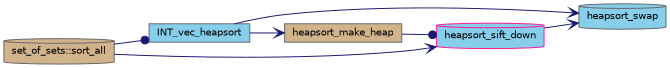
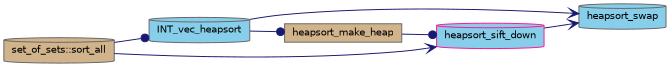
node "INT_vec_heapsort": shape box -> cylinder
edge "INT_vec_heapsort" -> "heapsort_make_heap": arrowhead vee -> dot
